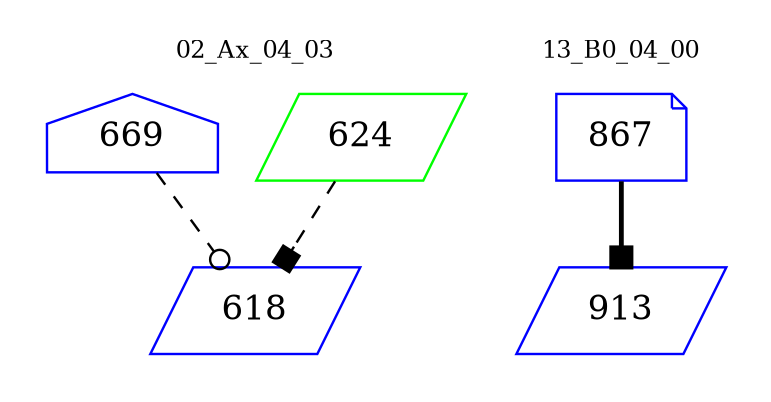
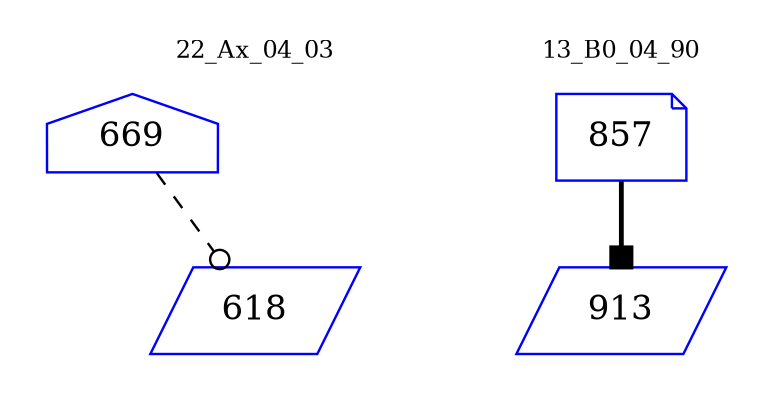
cluster "02_Ax_04_03": label "02_Ax_04_03" -> "22_Ax_04_03"
cluster "13_B0_04_00": label "13_B0_04_00" -> "13_B0_04_90"
node "624": removed
node "867": label "867" -> "857"
